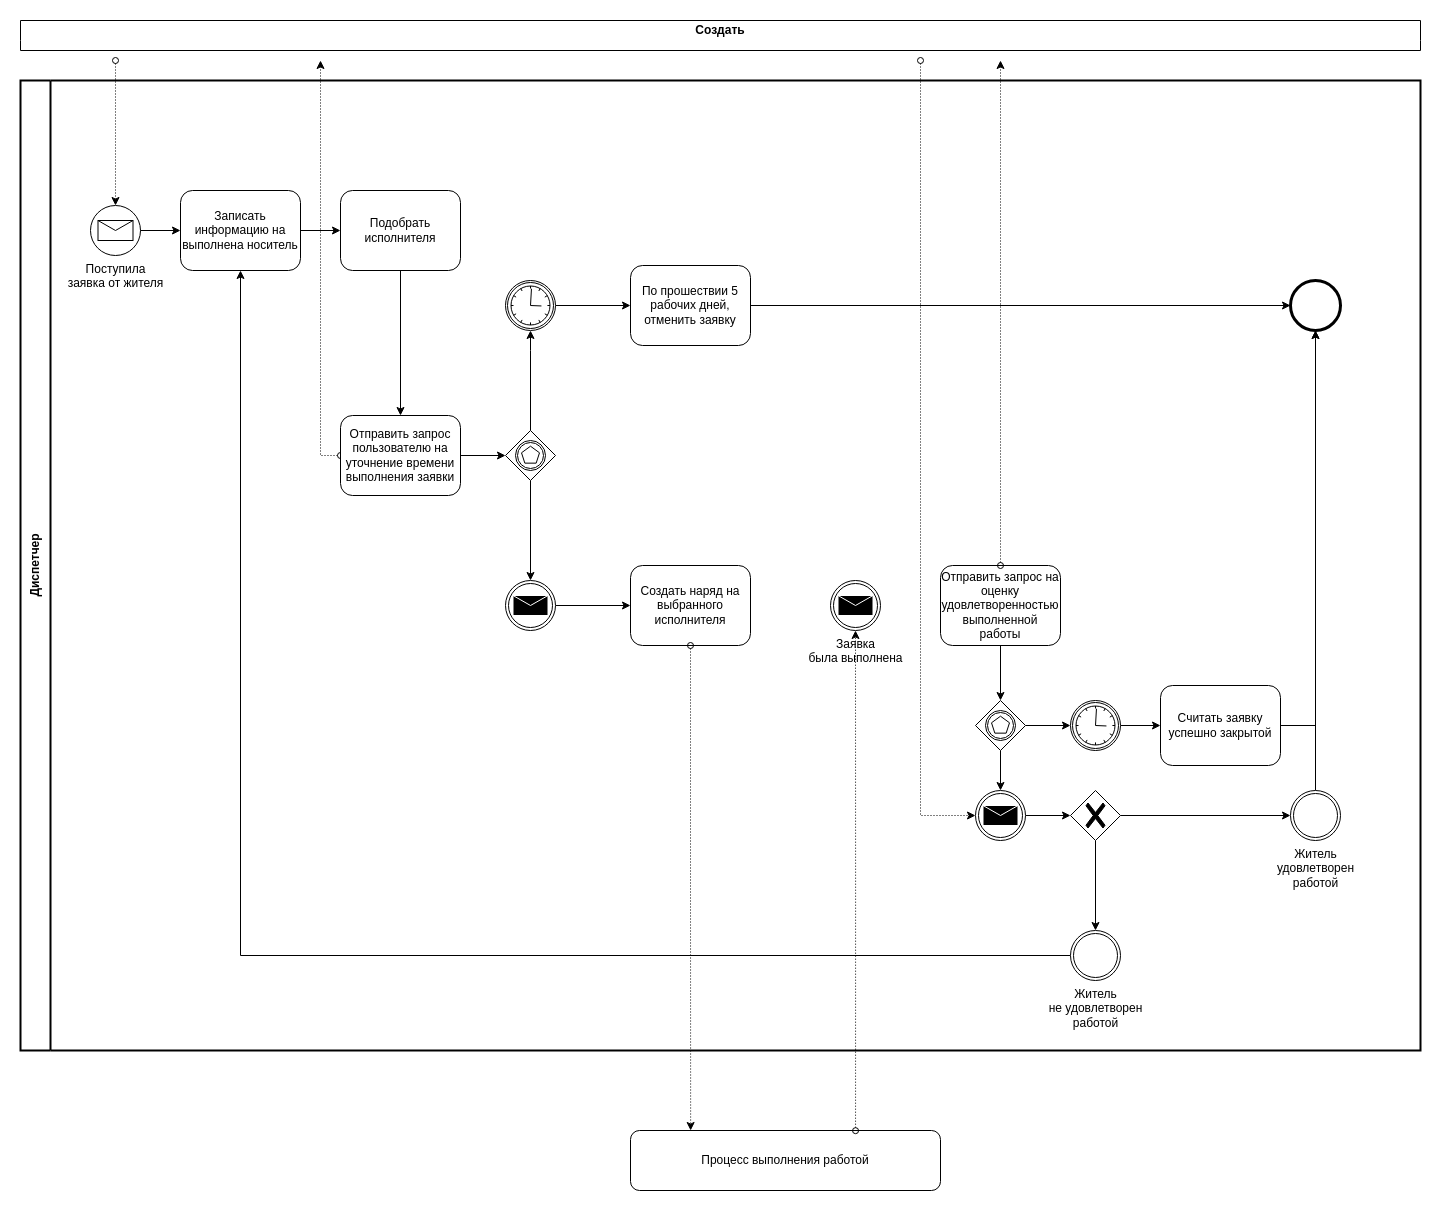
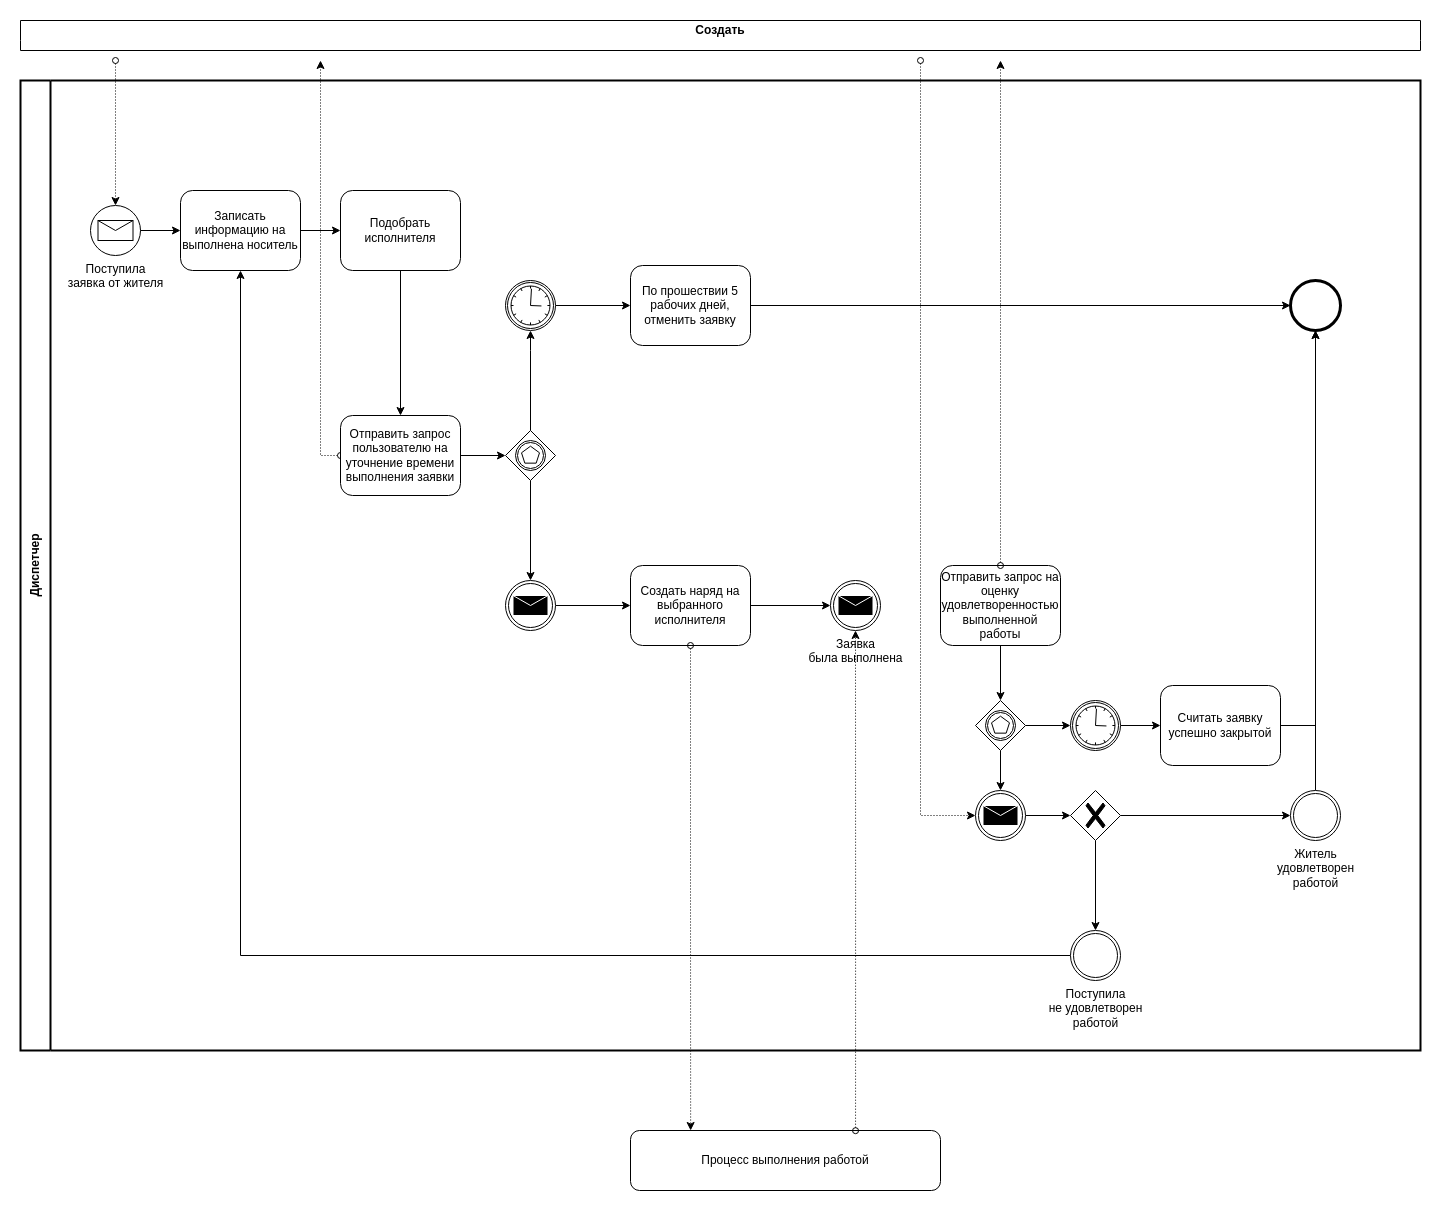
edge "Создать наряд на выбранного исполнителя" -> "Заявка была выполнена": added
node "Житель не удовлетворен работой": label "Житель не удовлетворен работой" -> "Поступила не удовлетворен работой"
